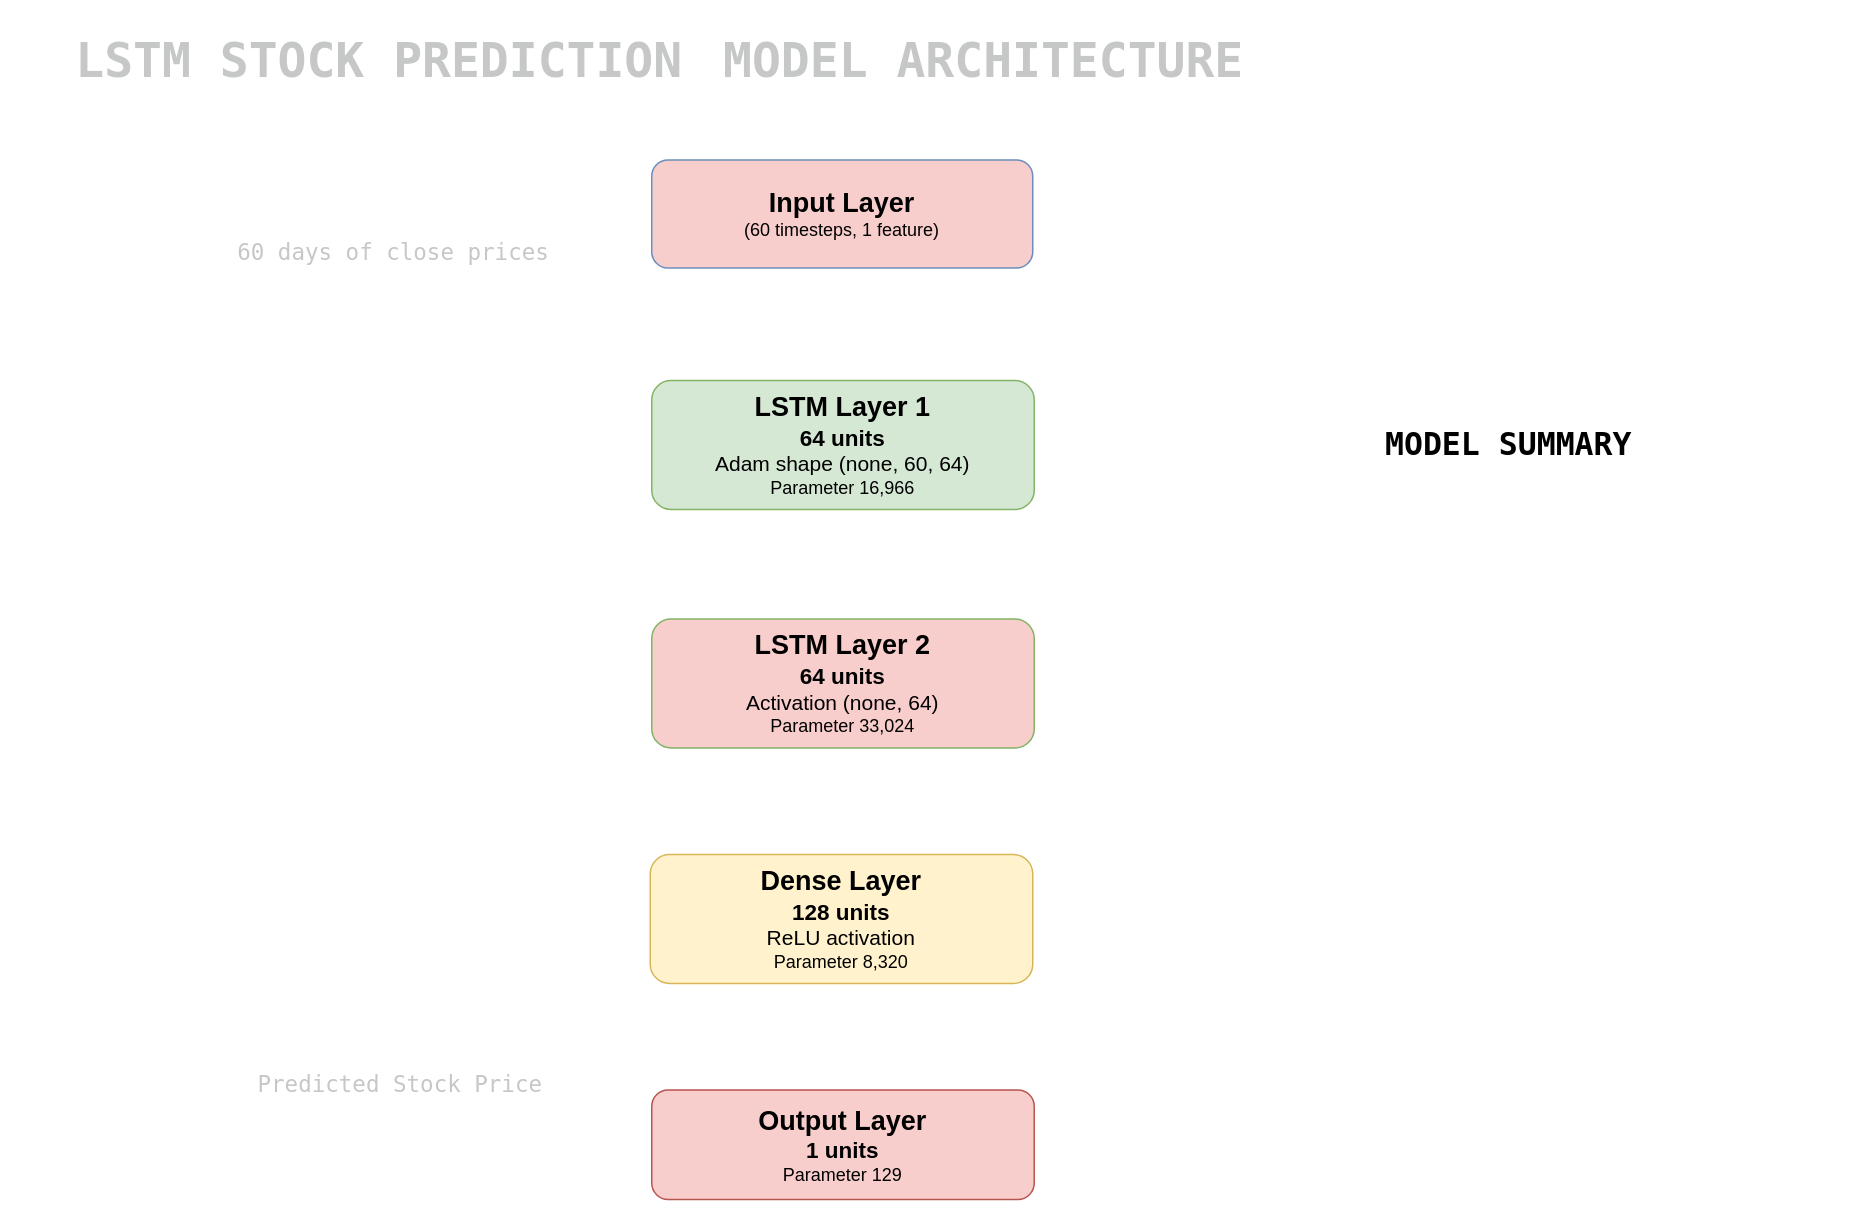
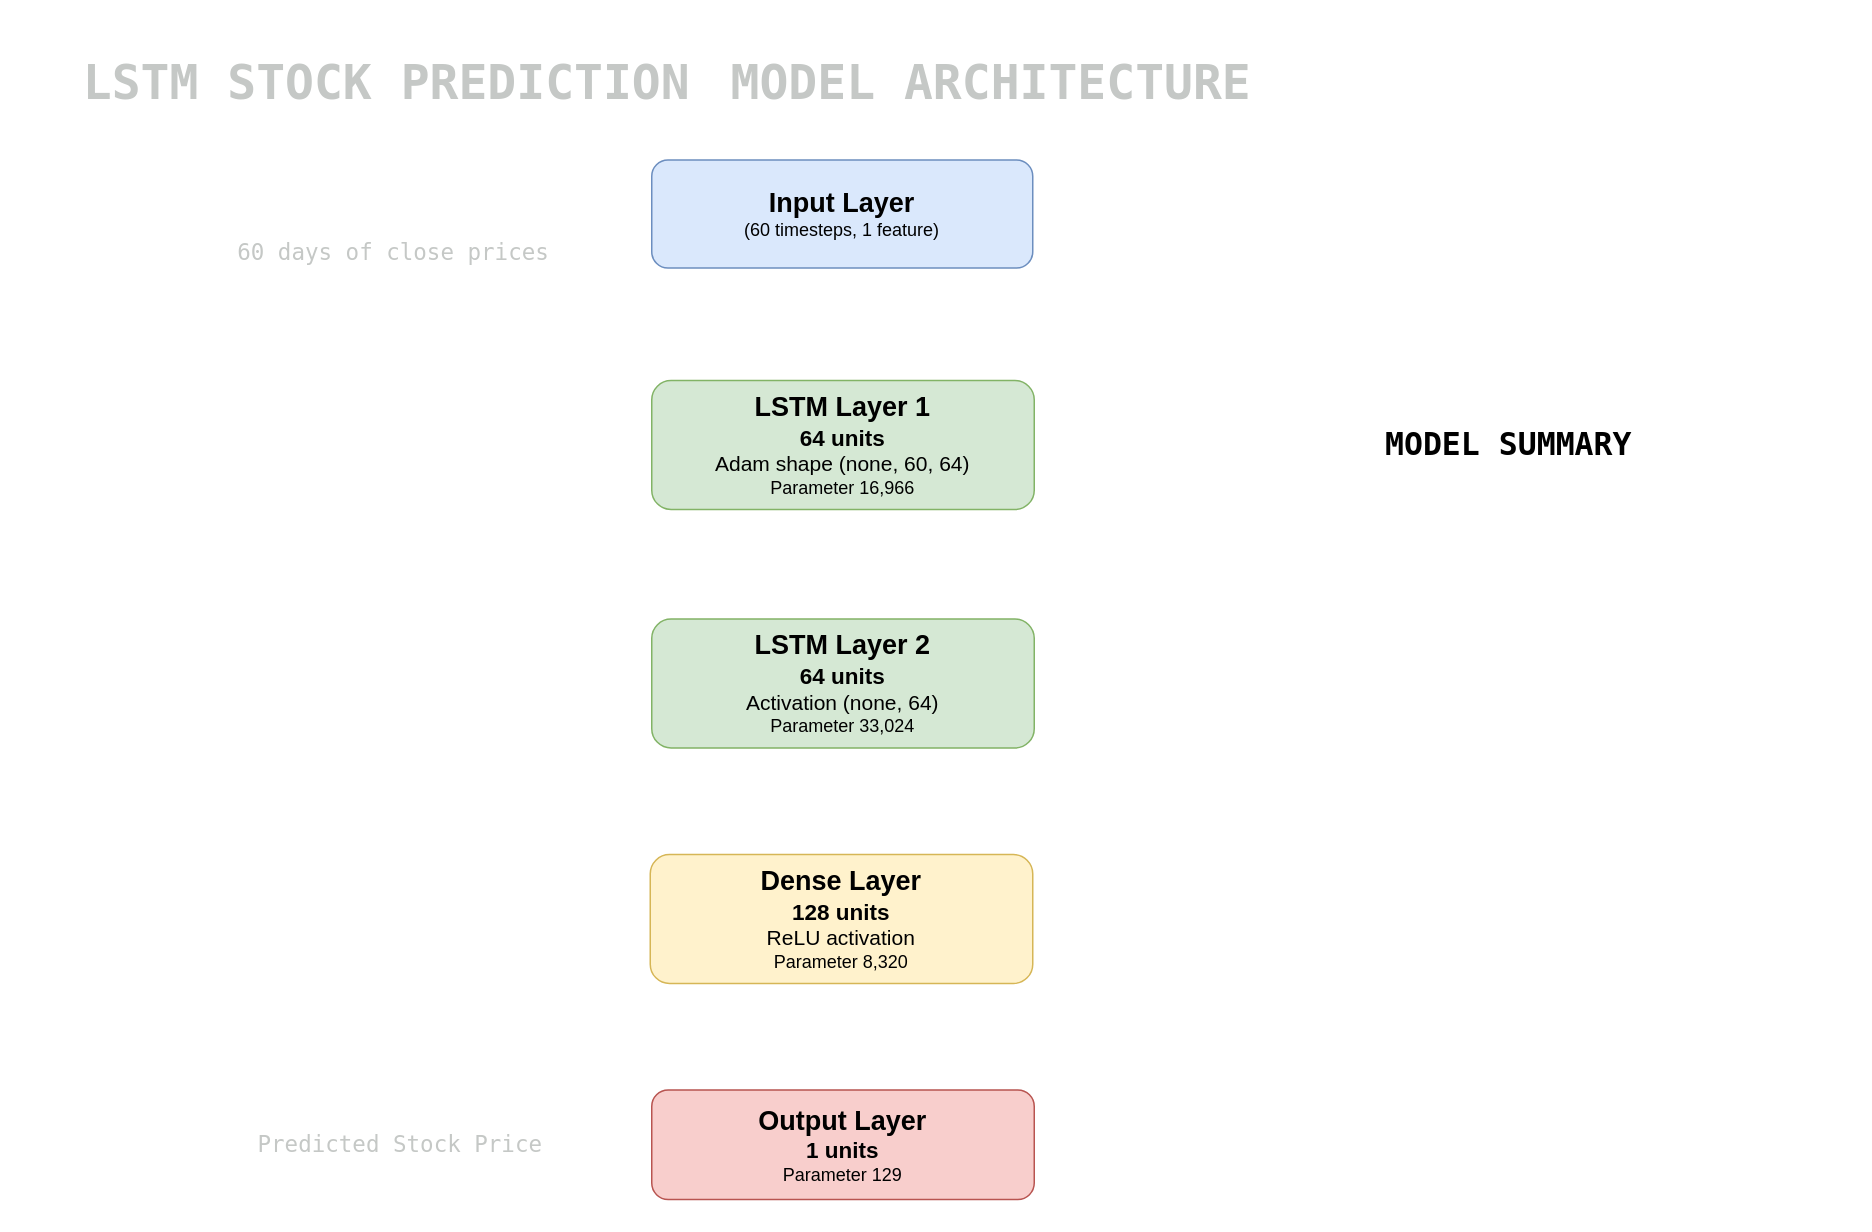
node "LSTM STOCK PREDICTION MODEL ARCHITECTURE": moved (654, 60) -> (662, 83)
node "Input Layer (60 timesteps, 1 feature)": fillcolor #f8cecc -> #dae8fc
node "LSTM Layer 2 64 units Activation (none, 64) Parameter 33,024": fillcolor #f8cecc -> #d5e8d4
node "Predicted Stock Price": moved (394, 1083) -> (394, 1143)
